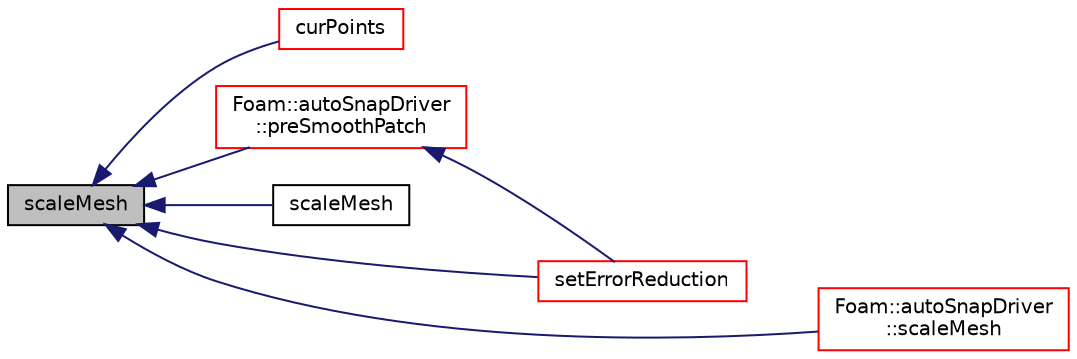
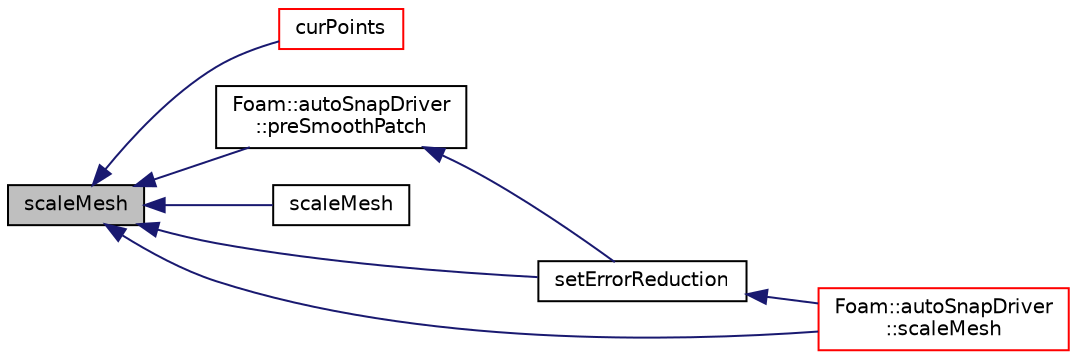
node "Foam::autoSnapDriver ::preSmoothPatch": color red -> black
node "setErrorReduction": color red -> black
edge "Foam::autoSnapDriver ::scaleMesh" -> "setErrorReduction": added
